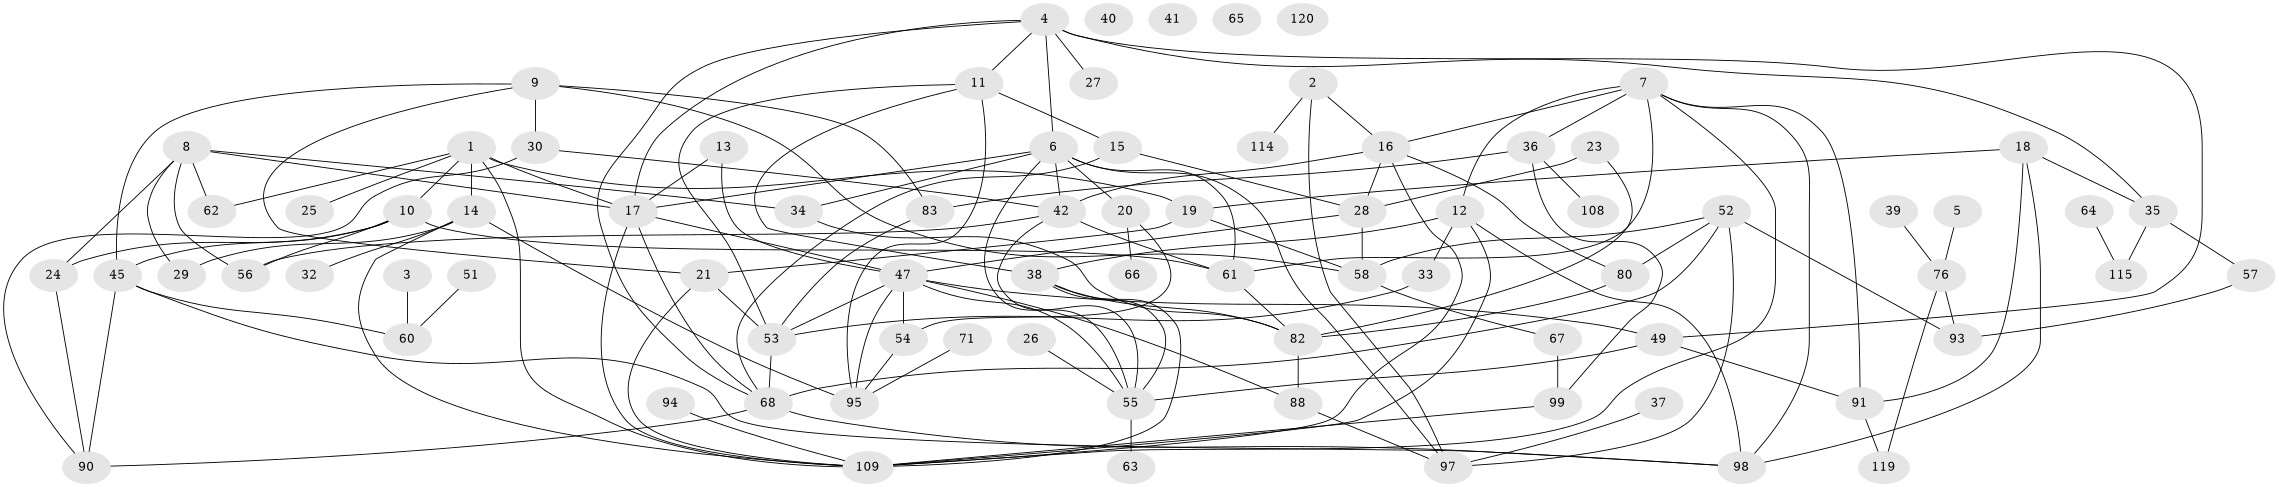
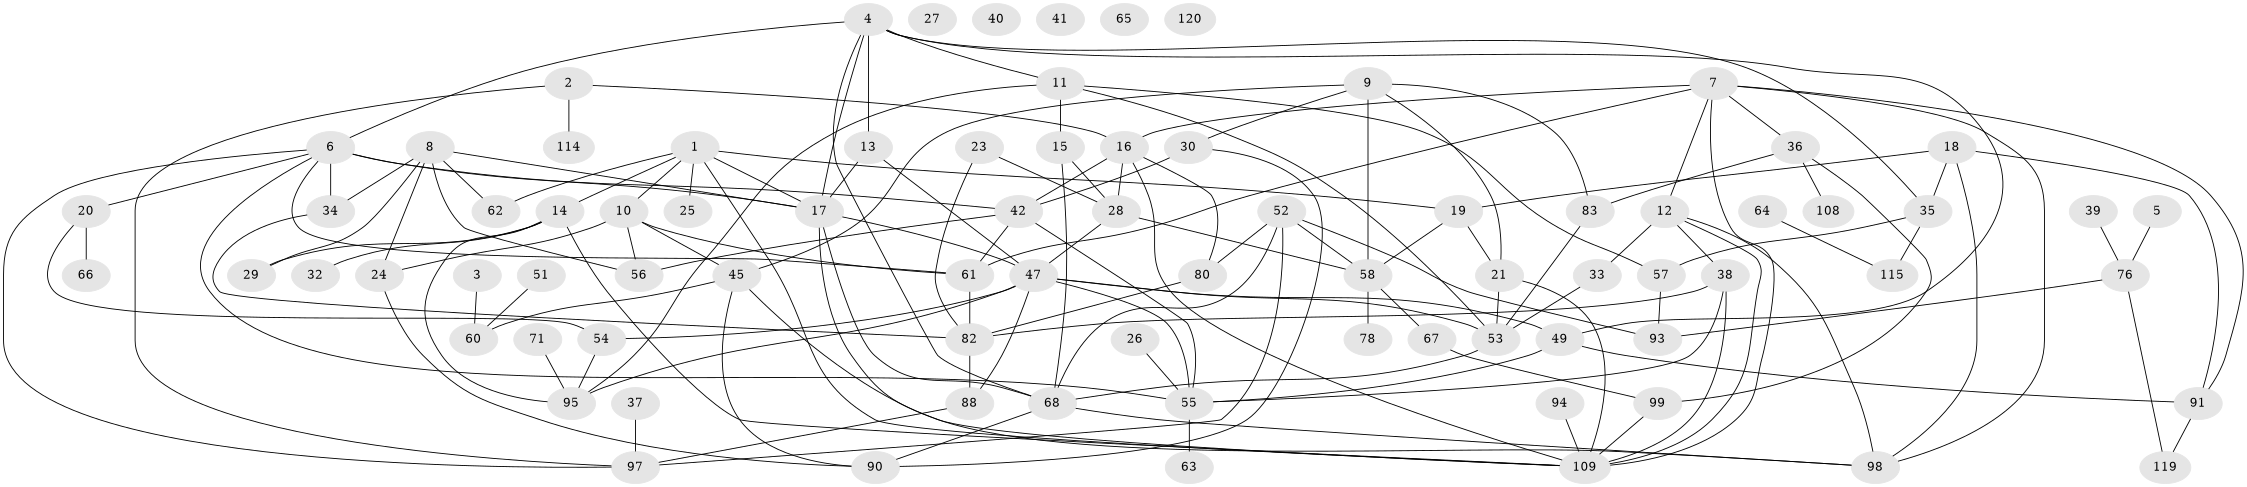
edge "4" -- "27": now "4" -- "13"
edge "11" -- "38": now "11" -- "57"
node "78": added
